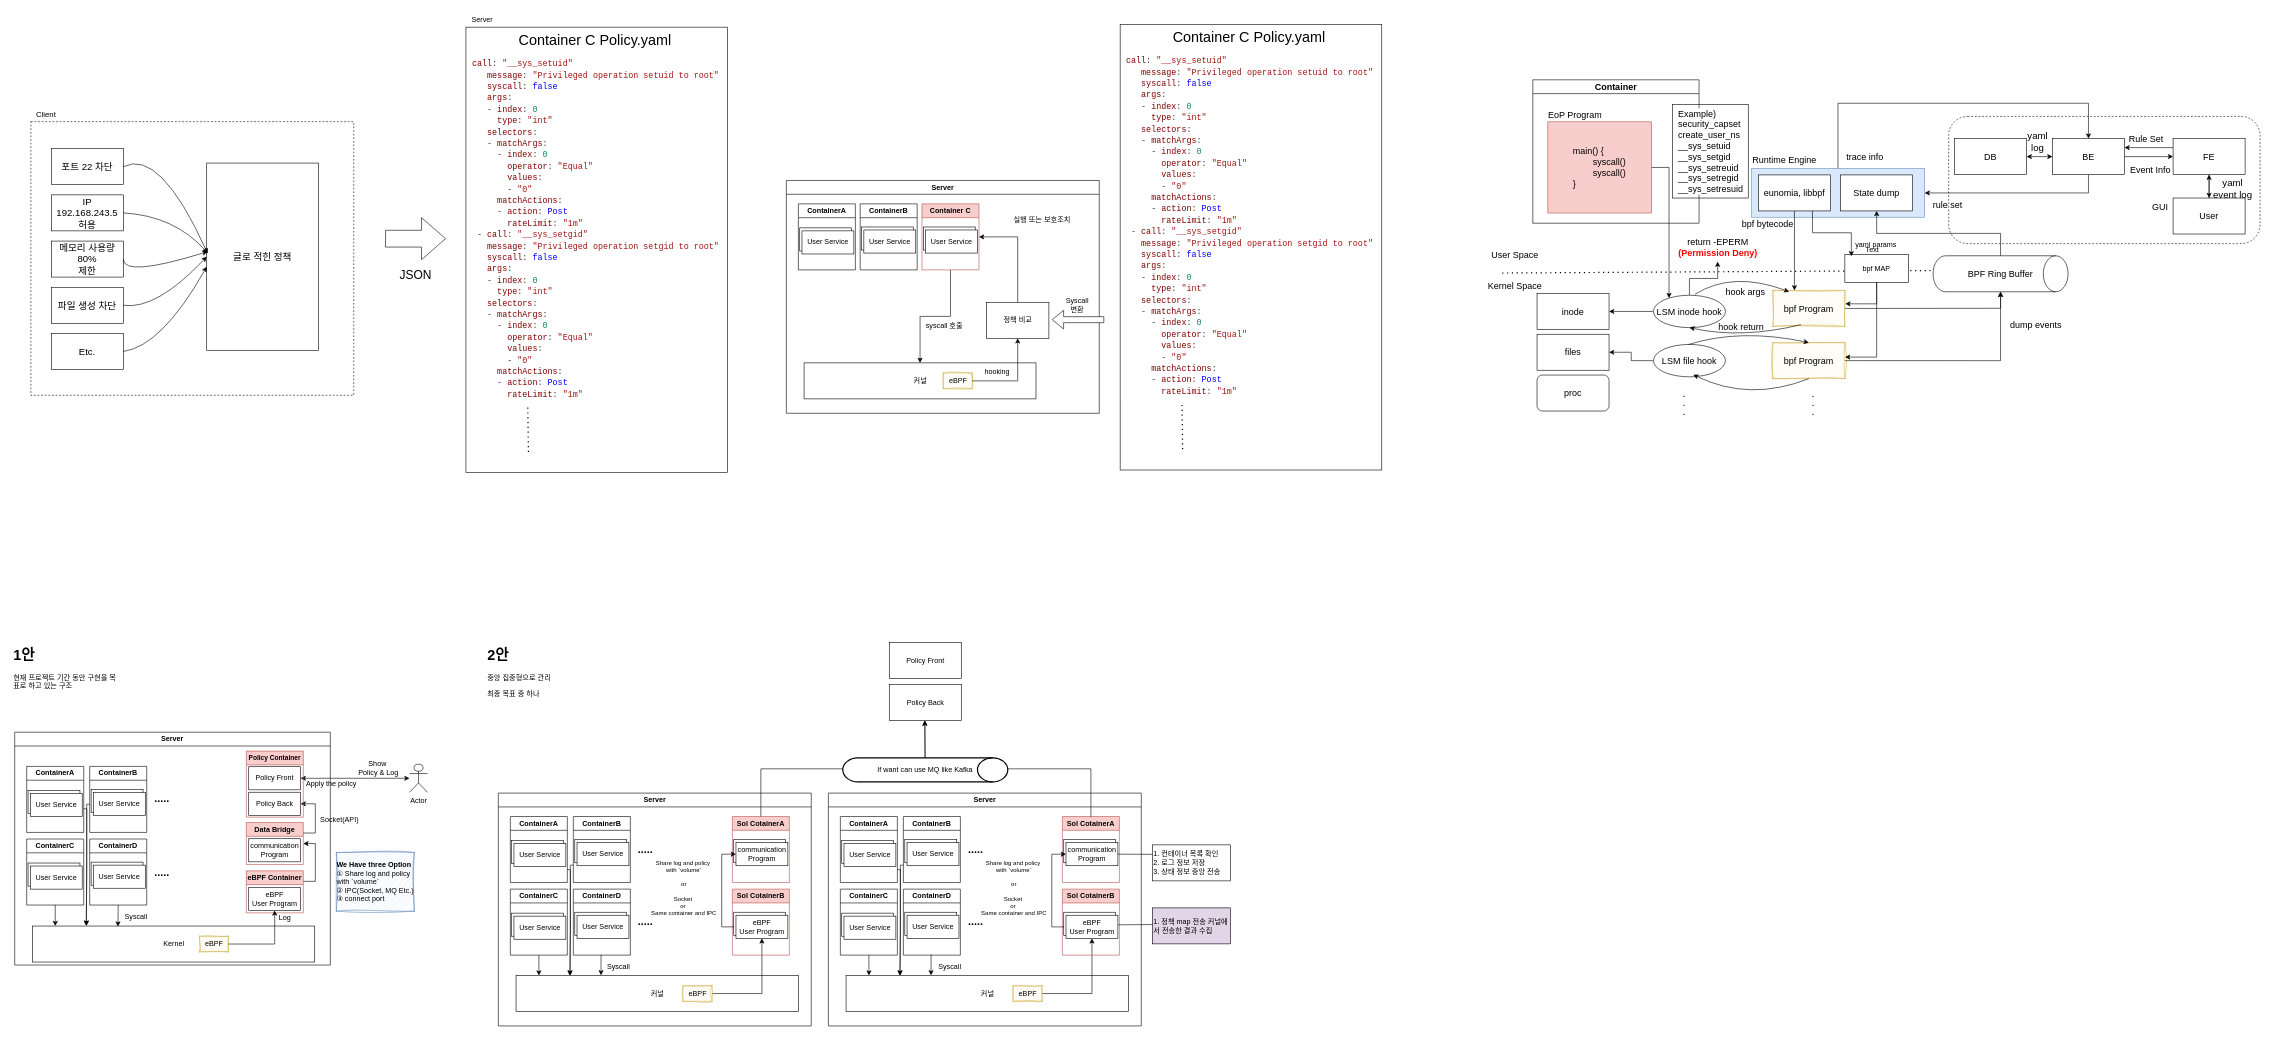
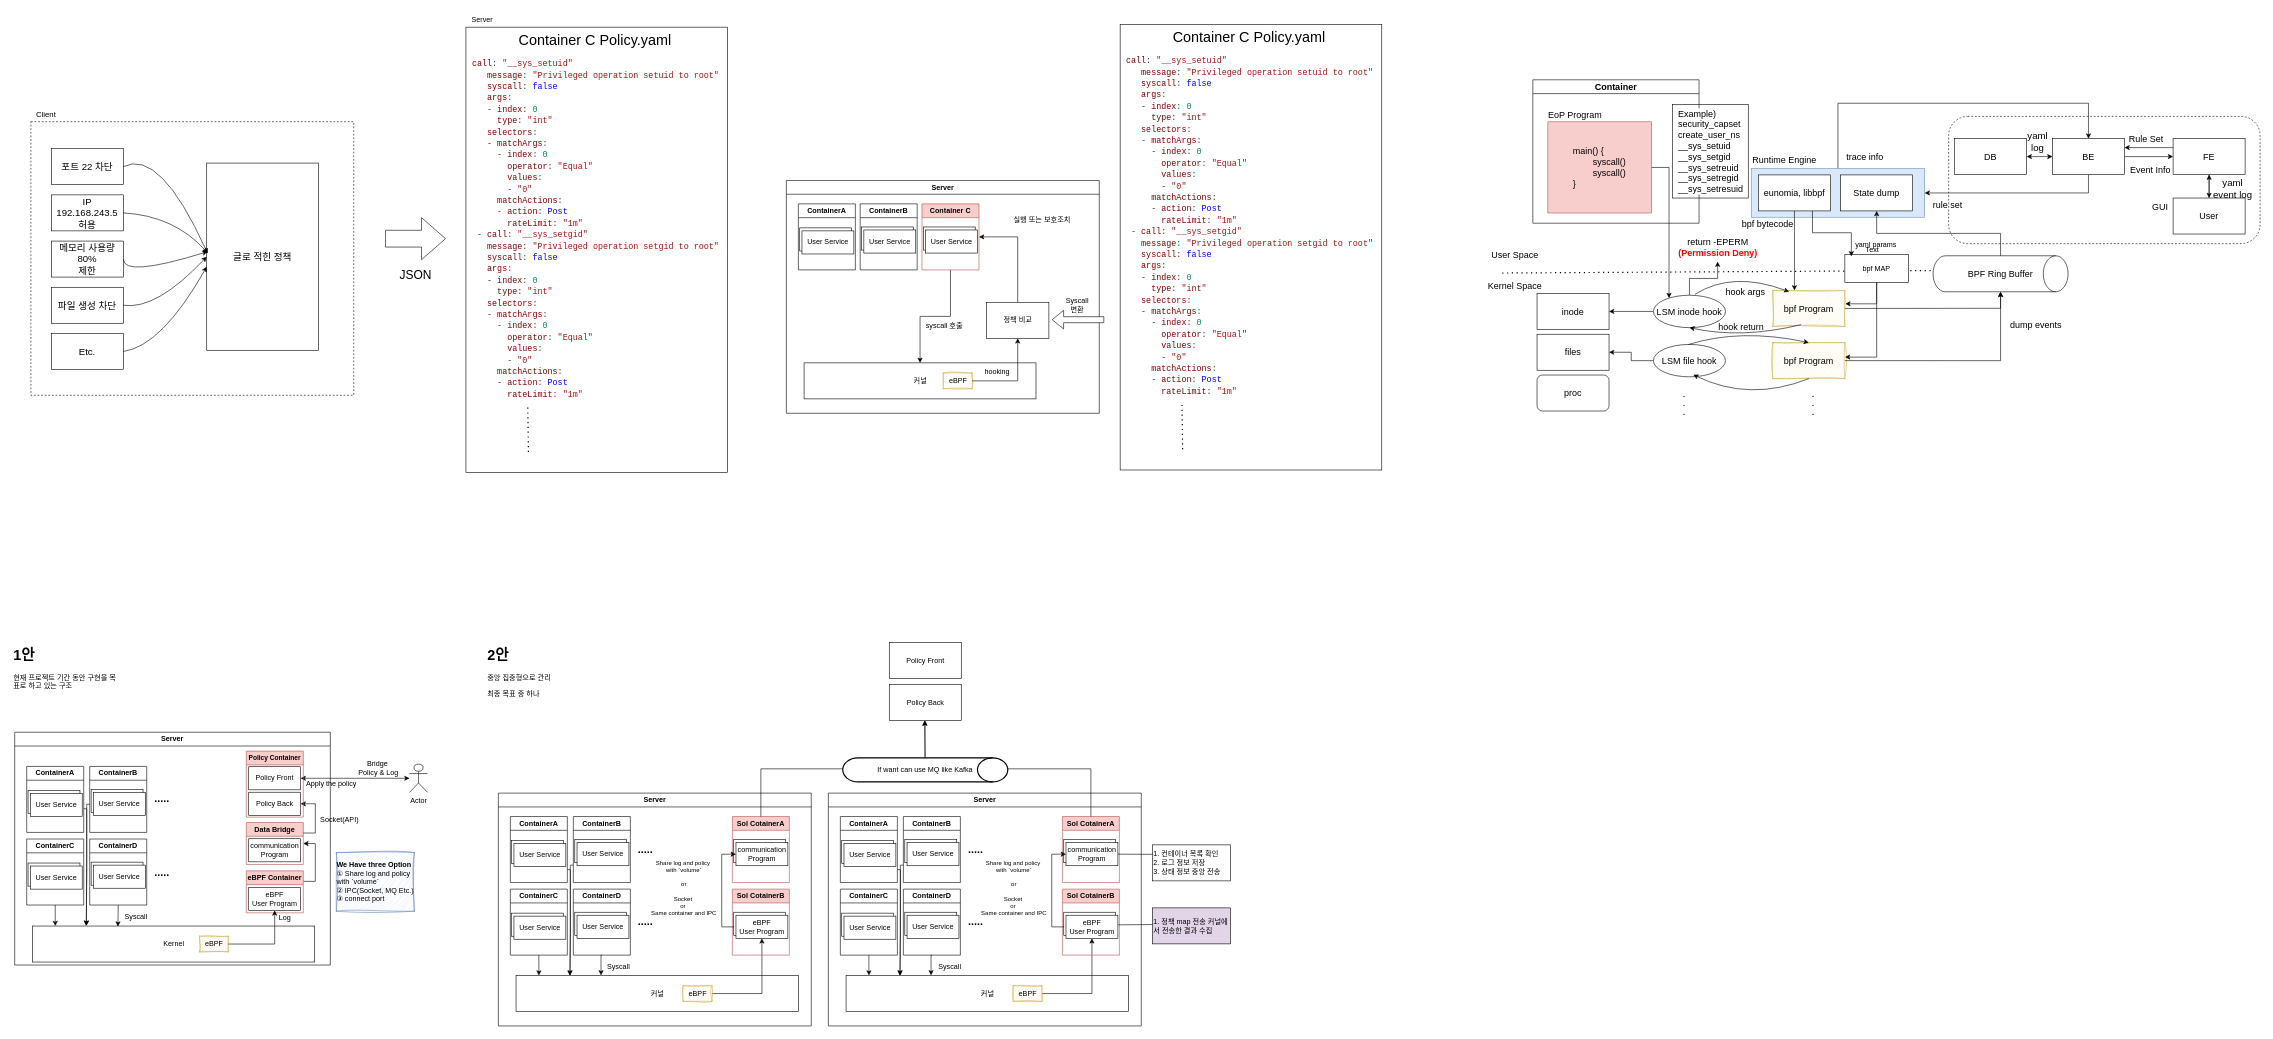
node "Show Policy & Log": label "Show Policy & Log" -> "Bridge Policy & Log"
